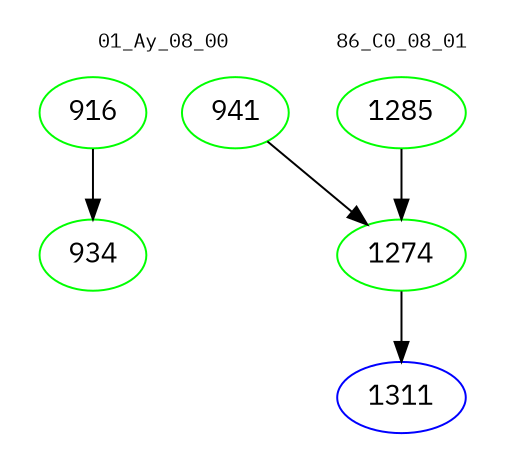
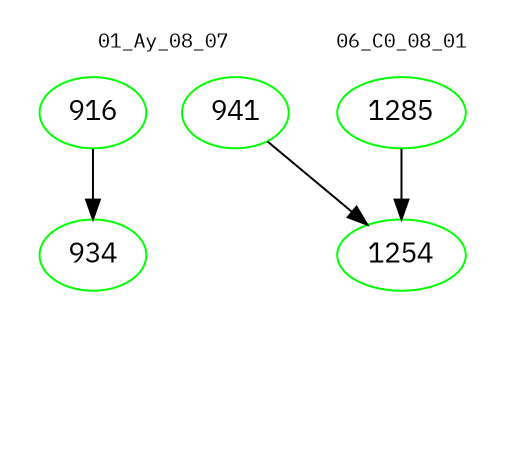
cluster "01_Ay_08_00": label "01_Ay_08_00" -> "01_Ay_08_07"
cluster "86_C0_08_01": label "86_C0_08_01" -> "06_C0_08_01"
node "1274": label "1274" -> "1254"
node "1311": removed
